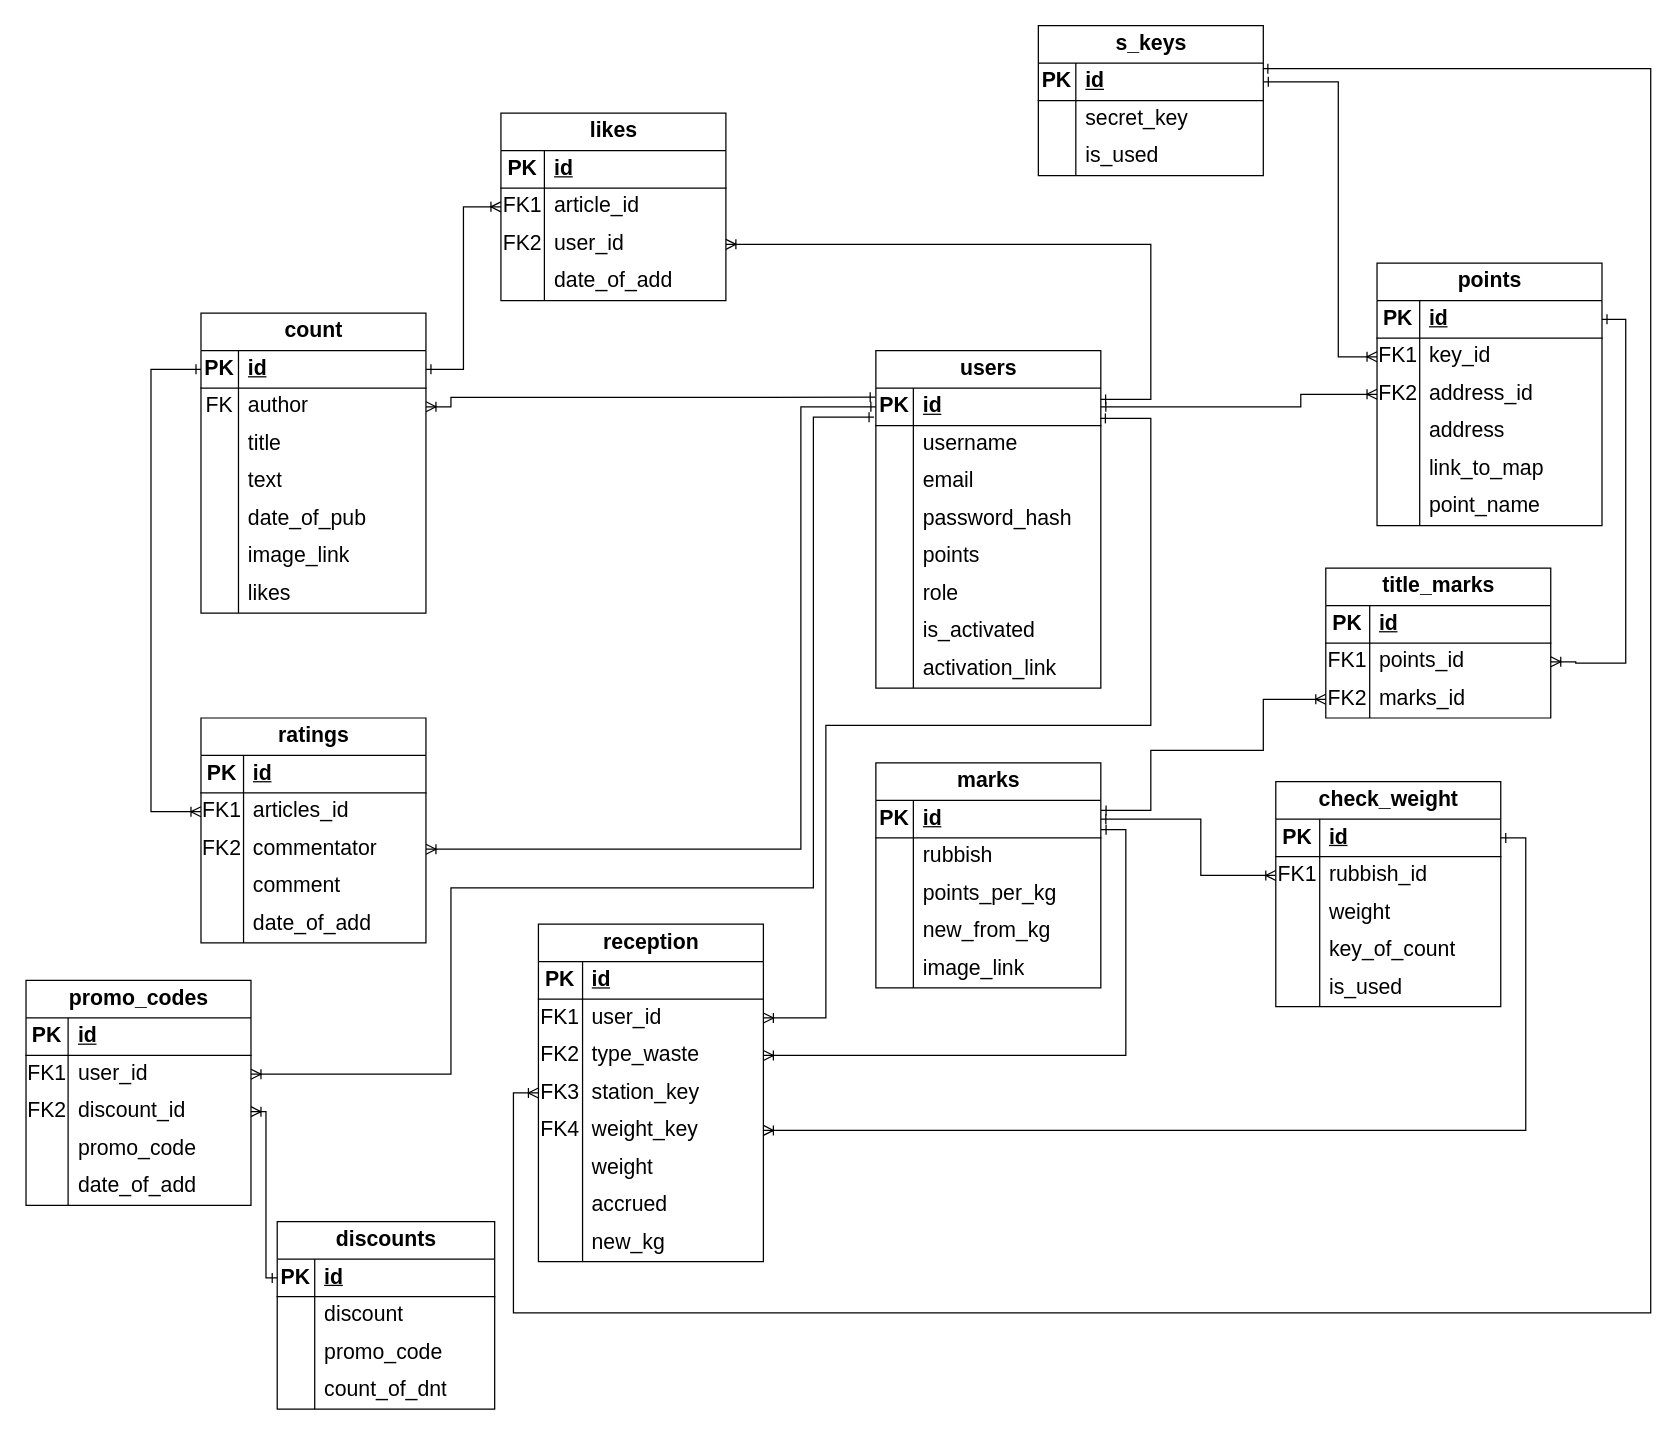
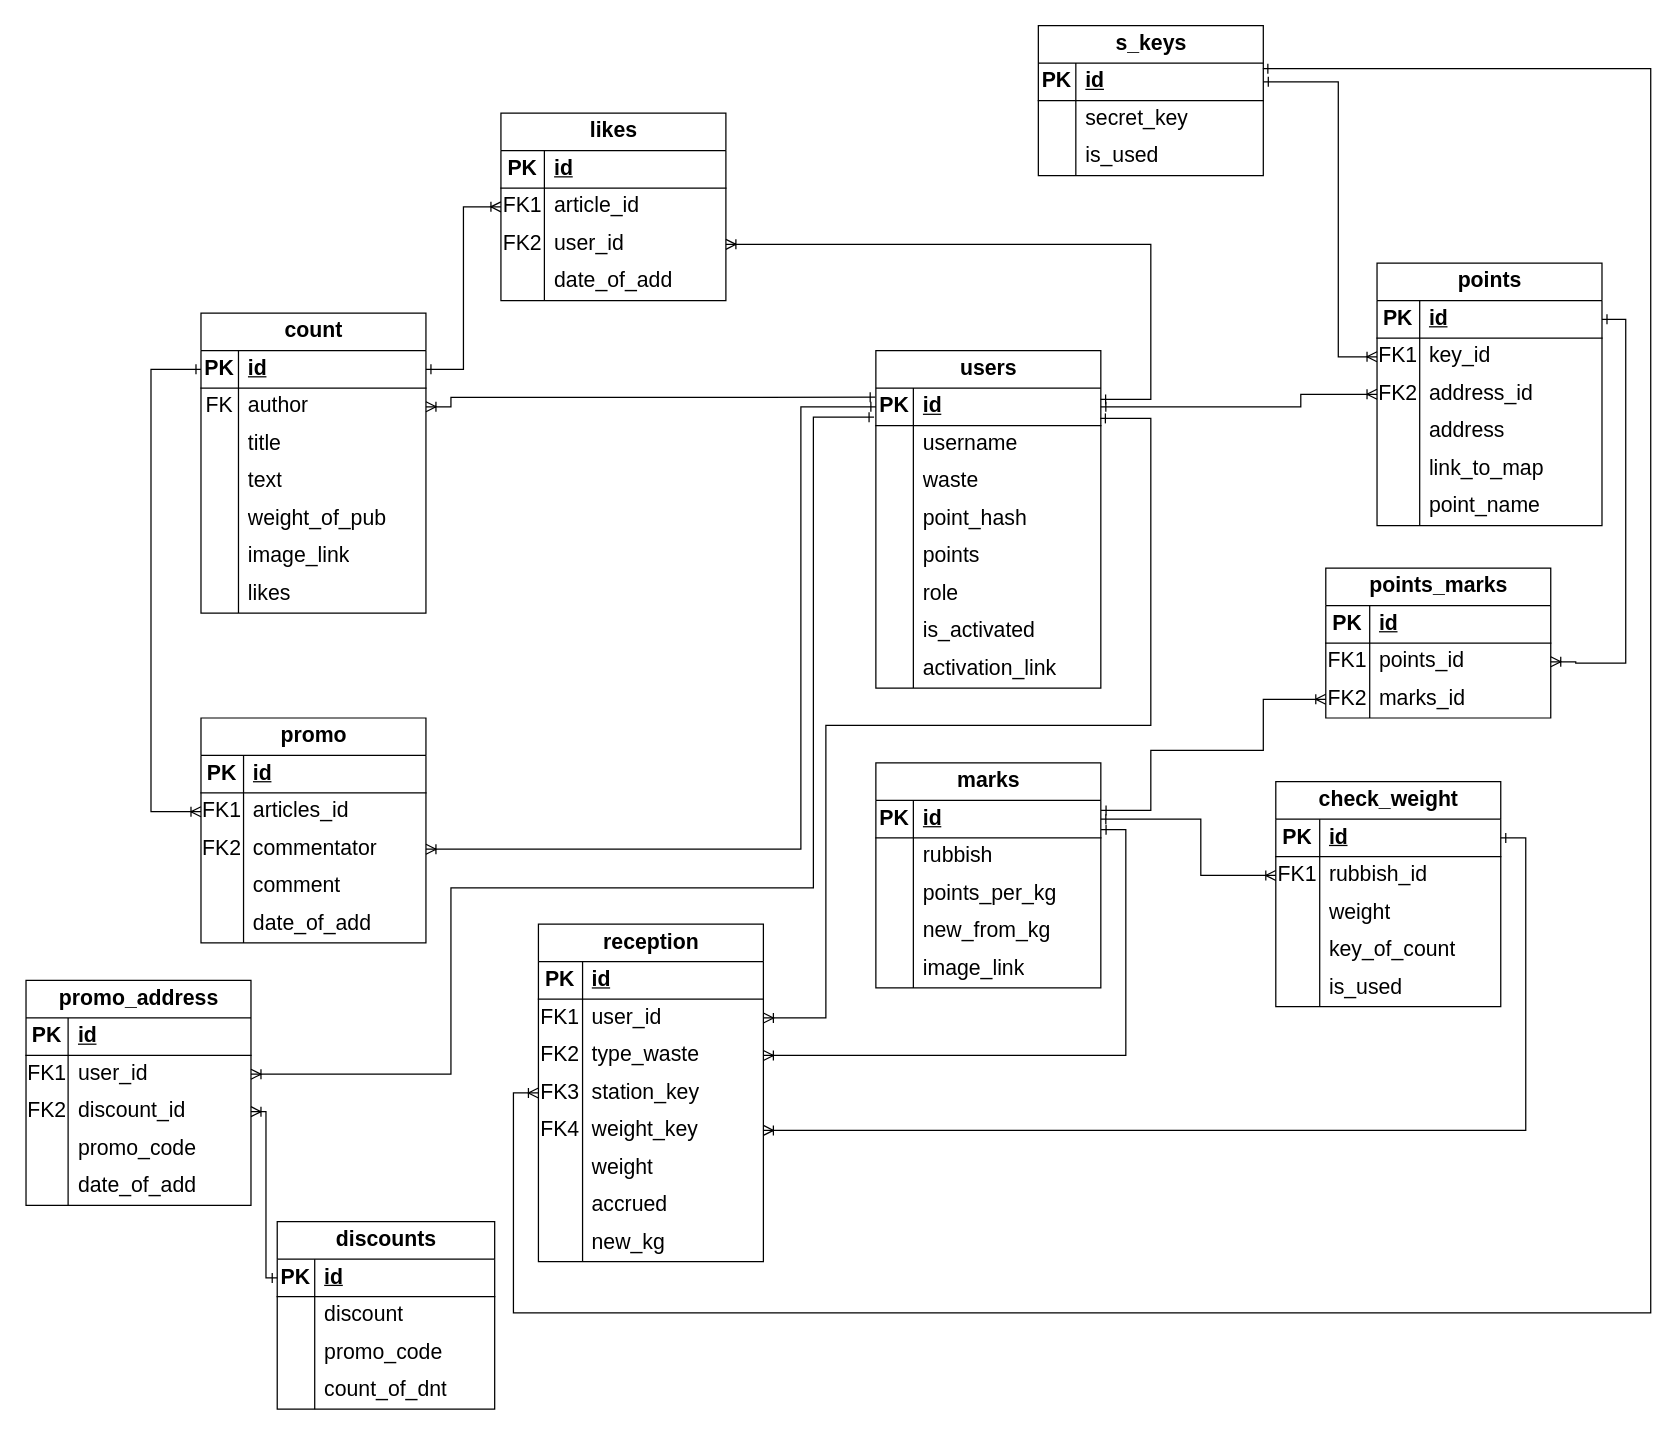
node "email": label "email" -> "waste"
node "date_of_pub": label "date_of_pub" -> "weight_of_pub"
node "password_hash": label "password_hash" -> "point_hash"
node "title_marks": label "title_marks" -> "points_marks"
node "ratings": label "ratings" -> "promo"
node "promo_codes": label "promo_codes" -> "promo_address"
